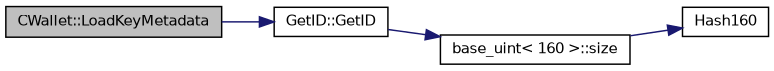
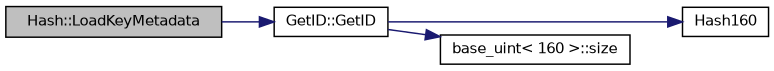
node "CWallet::LoadKeyMetadata": label "CWallet::LoadKeyMetadata" -> "Hash::LoadKeyMetadata"
edge "base_uint< 160 >::size" -> "Hash160": now "GetID::GetID" -> "Hash160"
